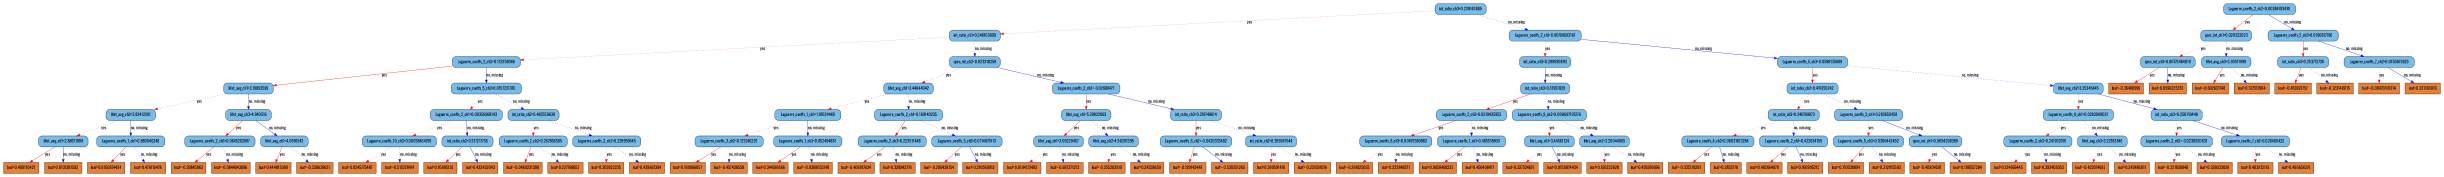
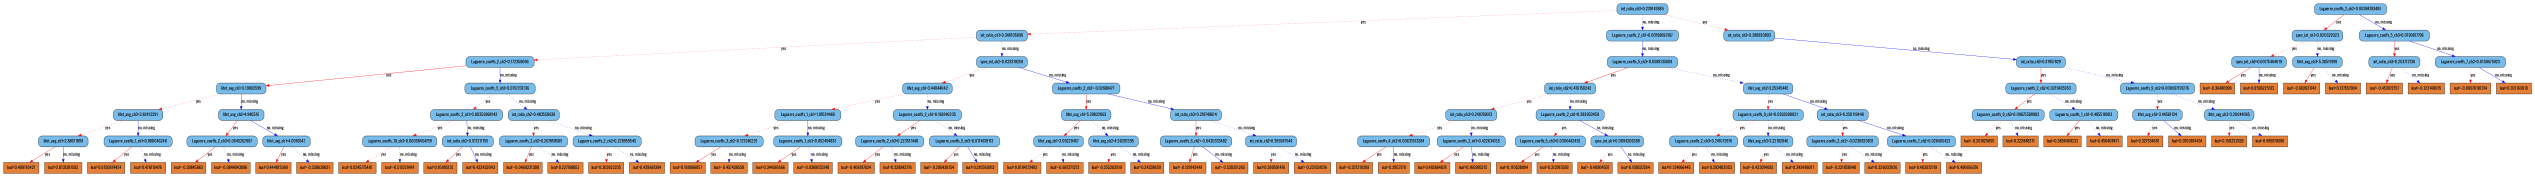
edge "Laguerre_coeffs_2_ch1<0.00799693167" -> "int_ratio_ch3<0.288930893": now "int_ratio_ch3<0.239143685" -> "int_ratio_ch3<0.288930893"
